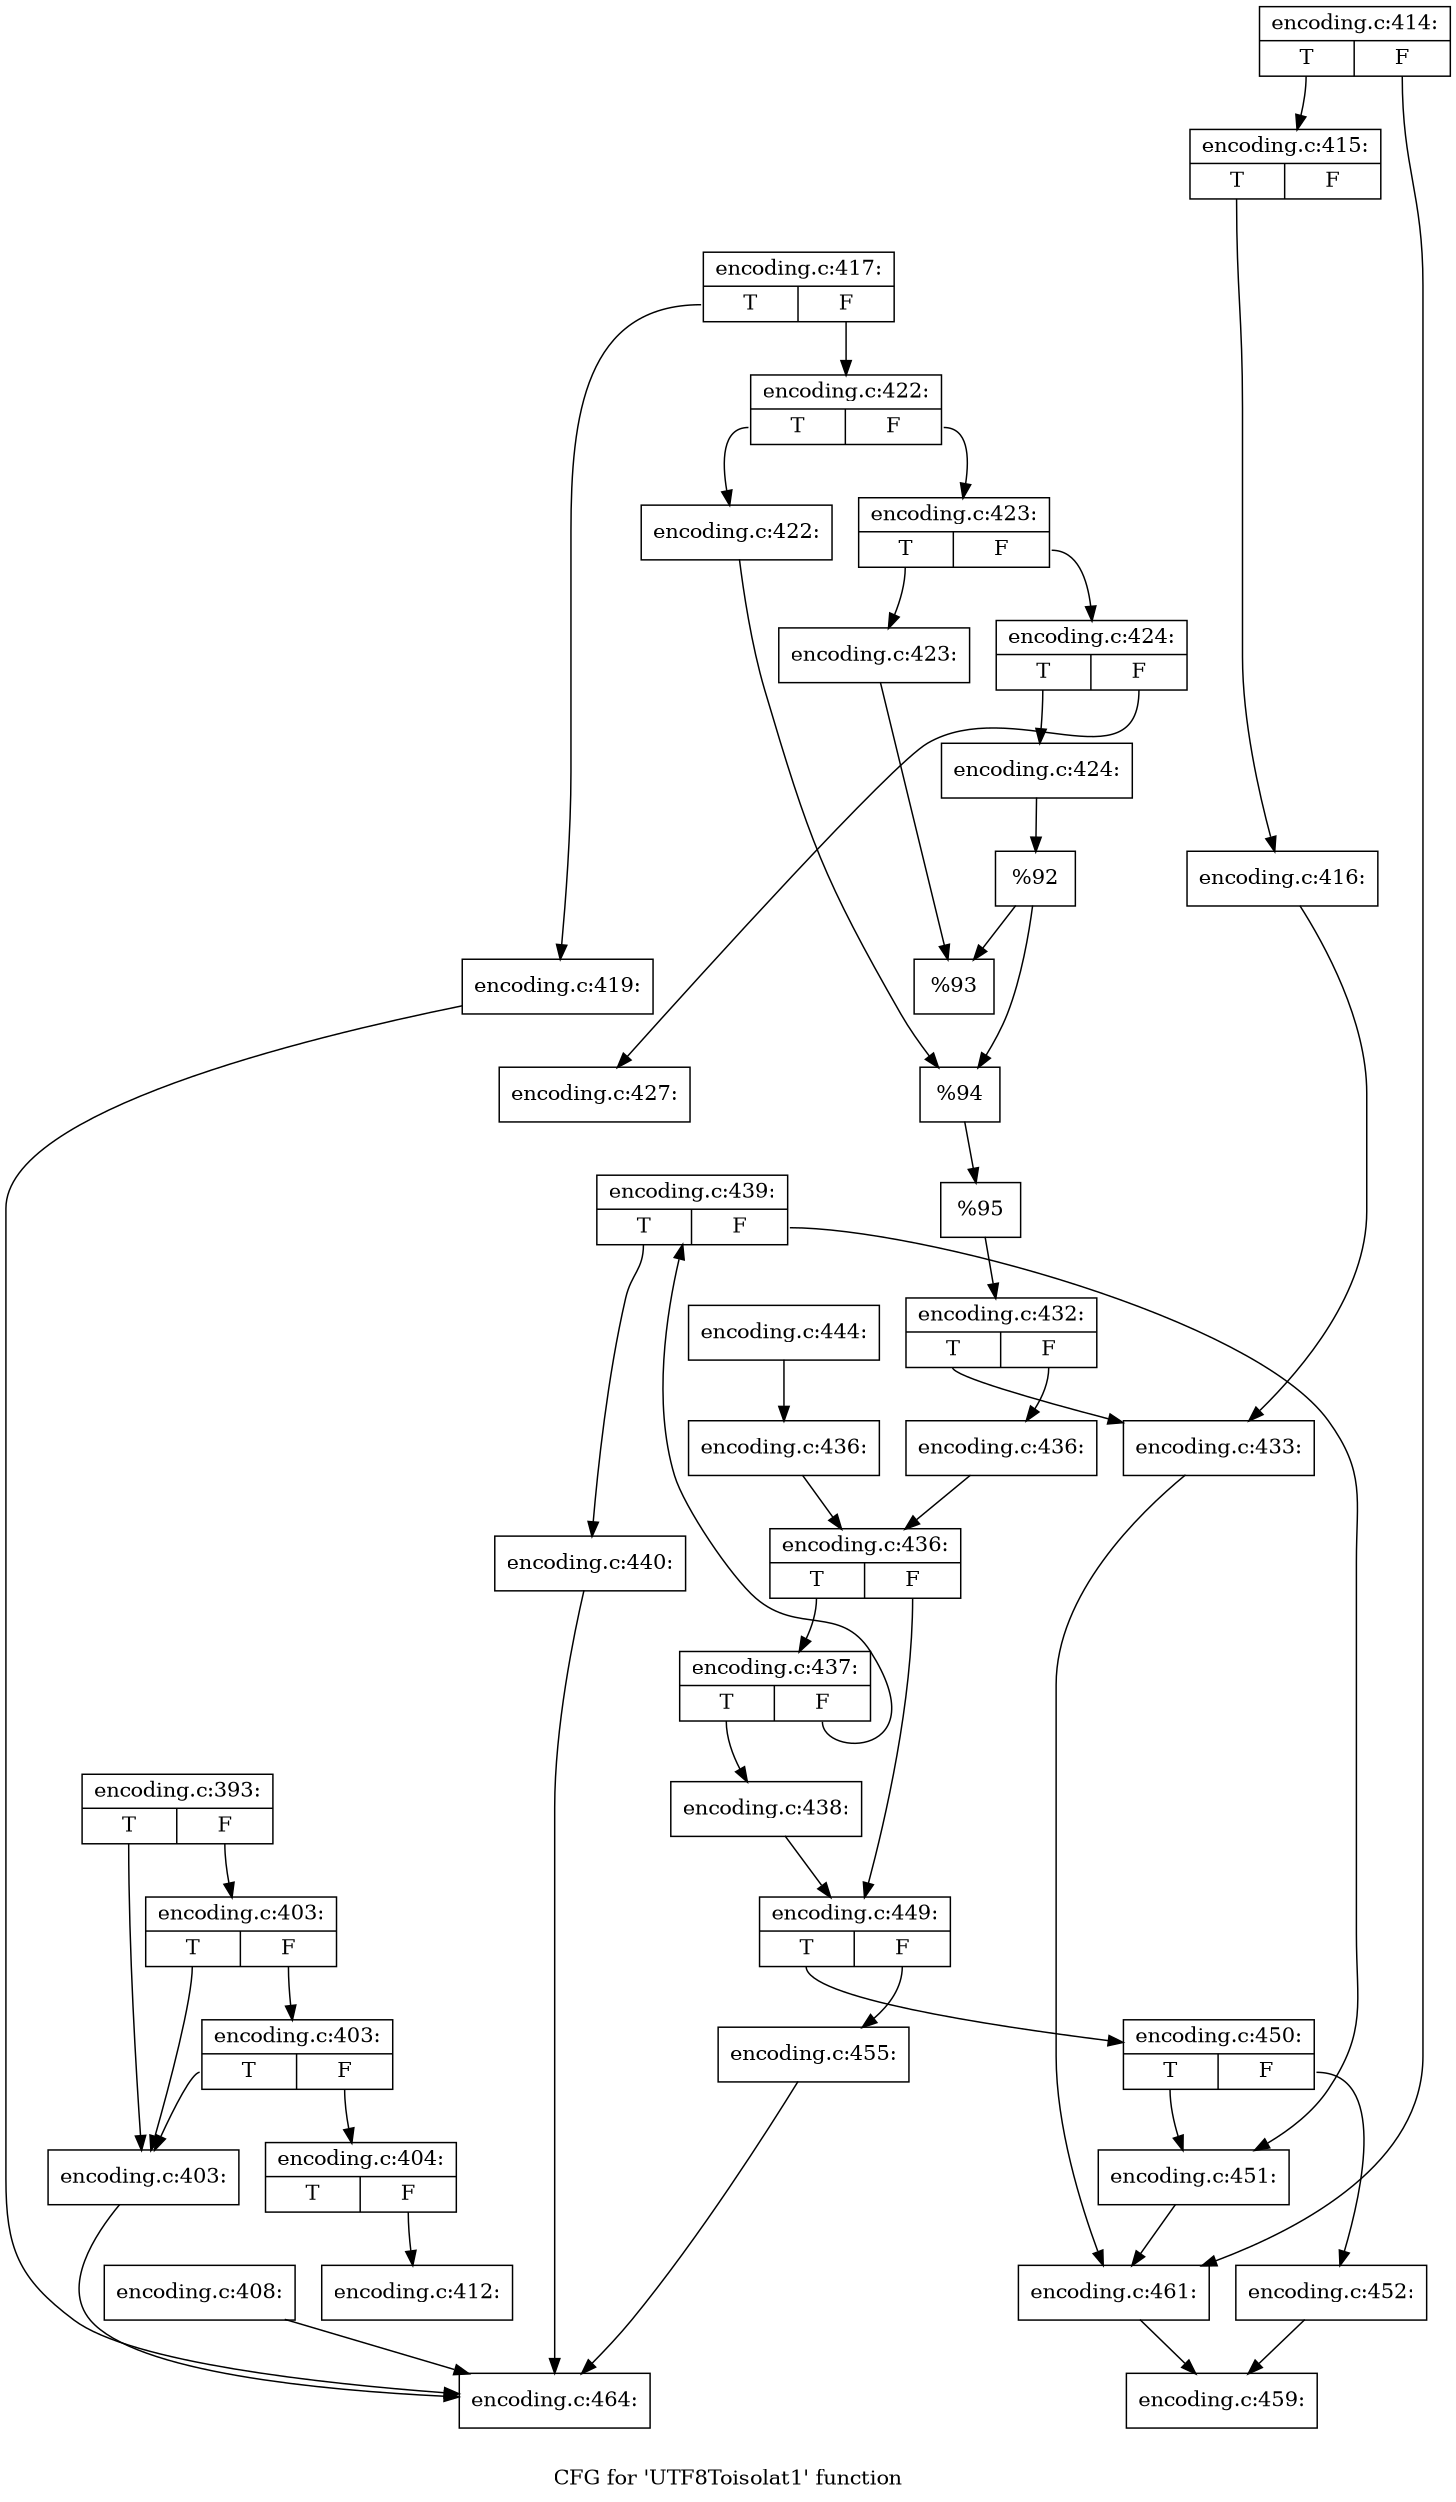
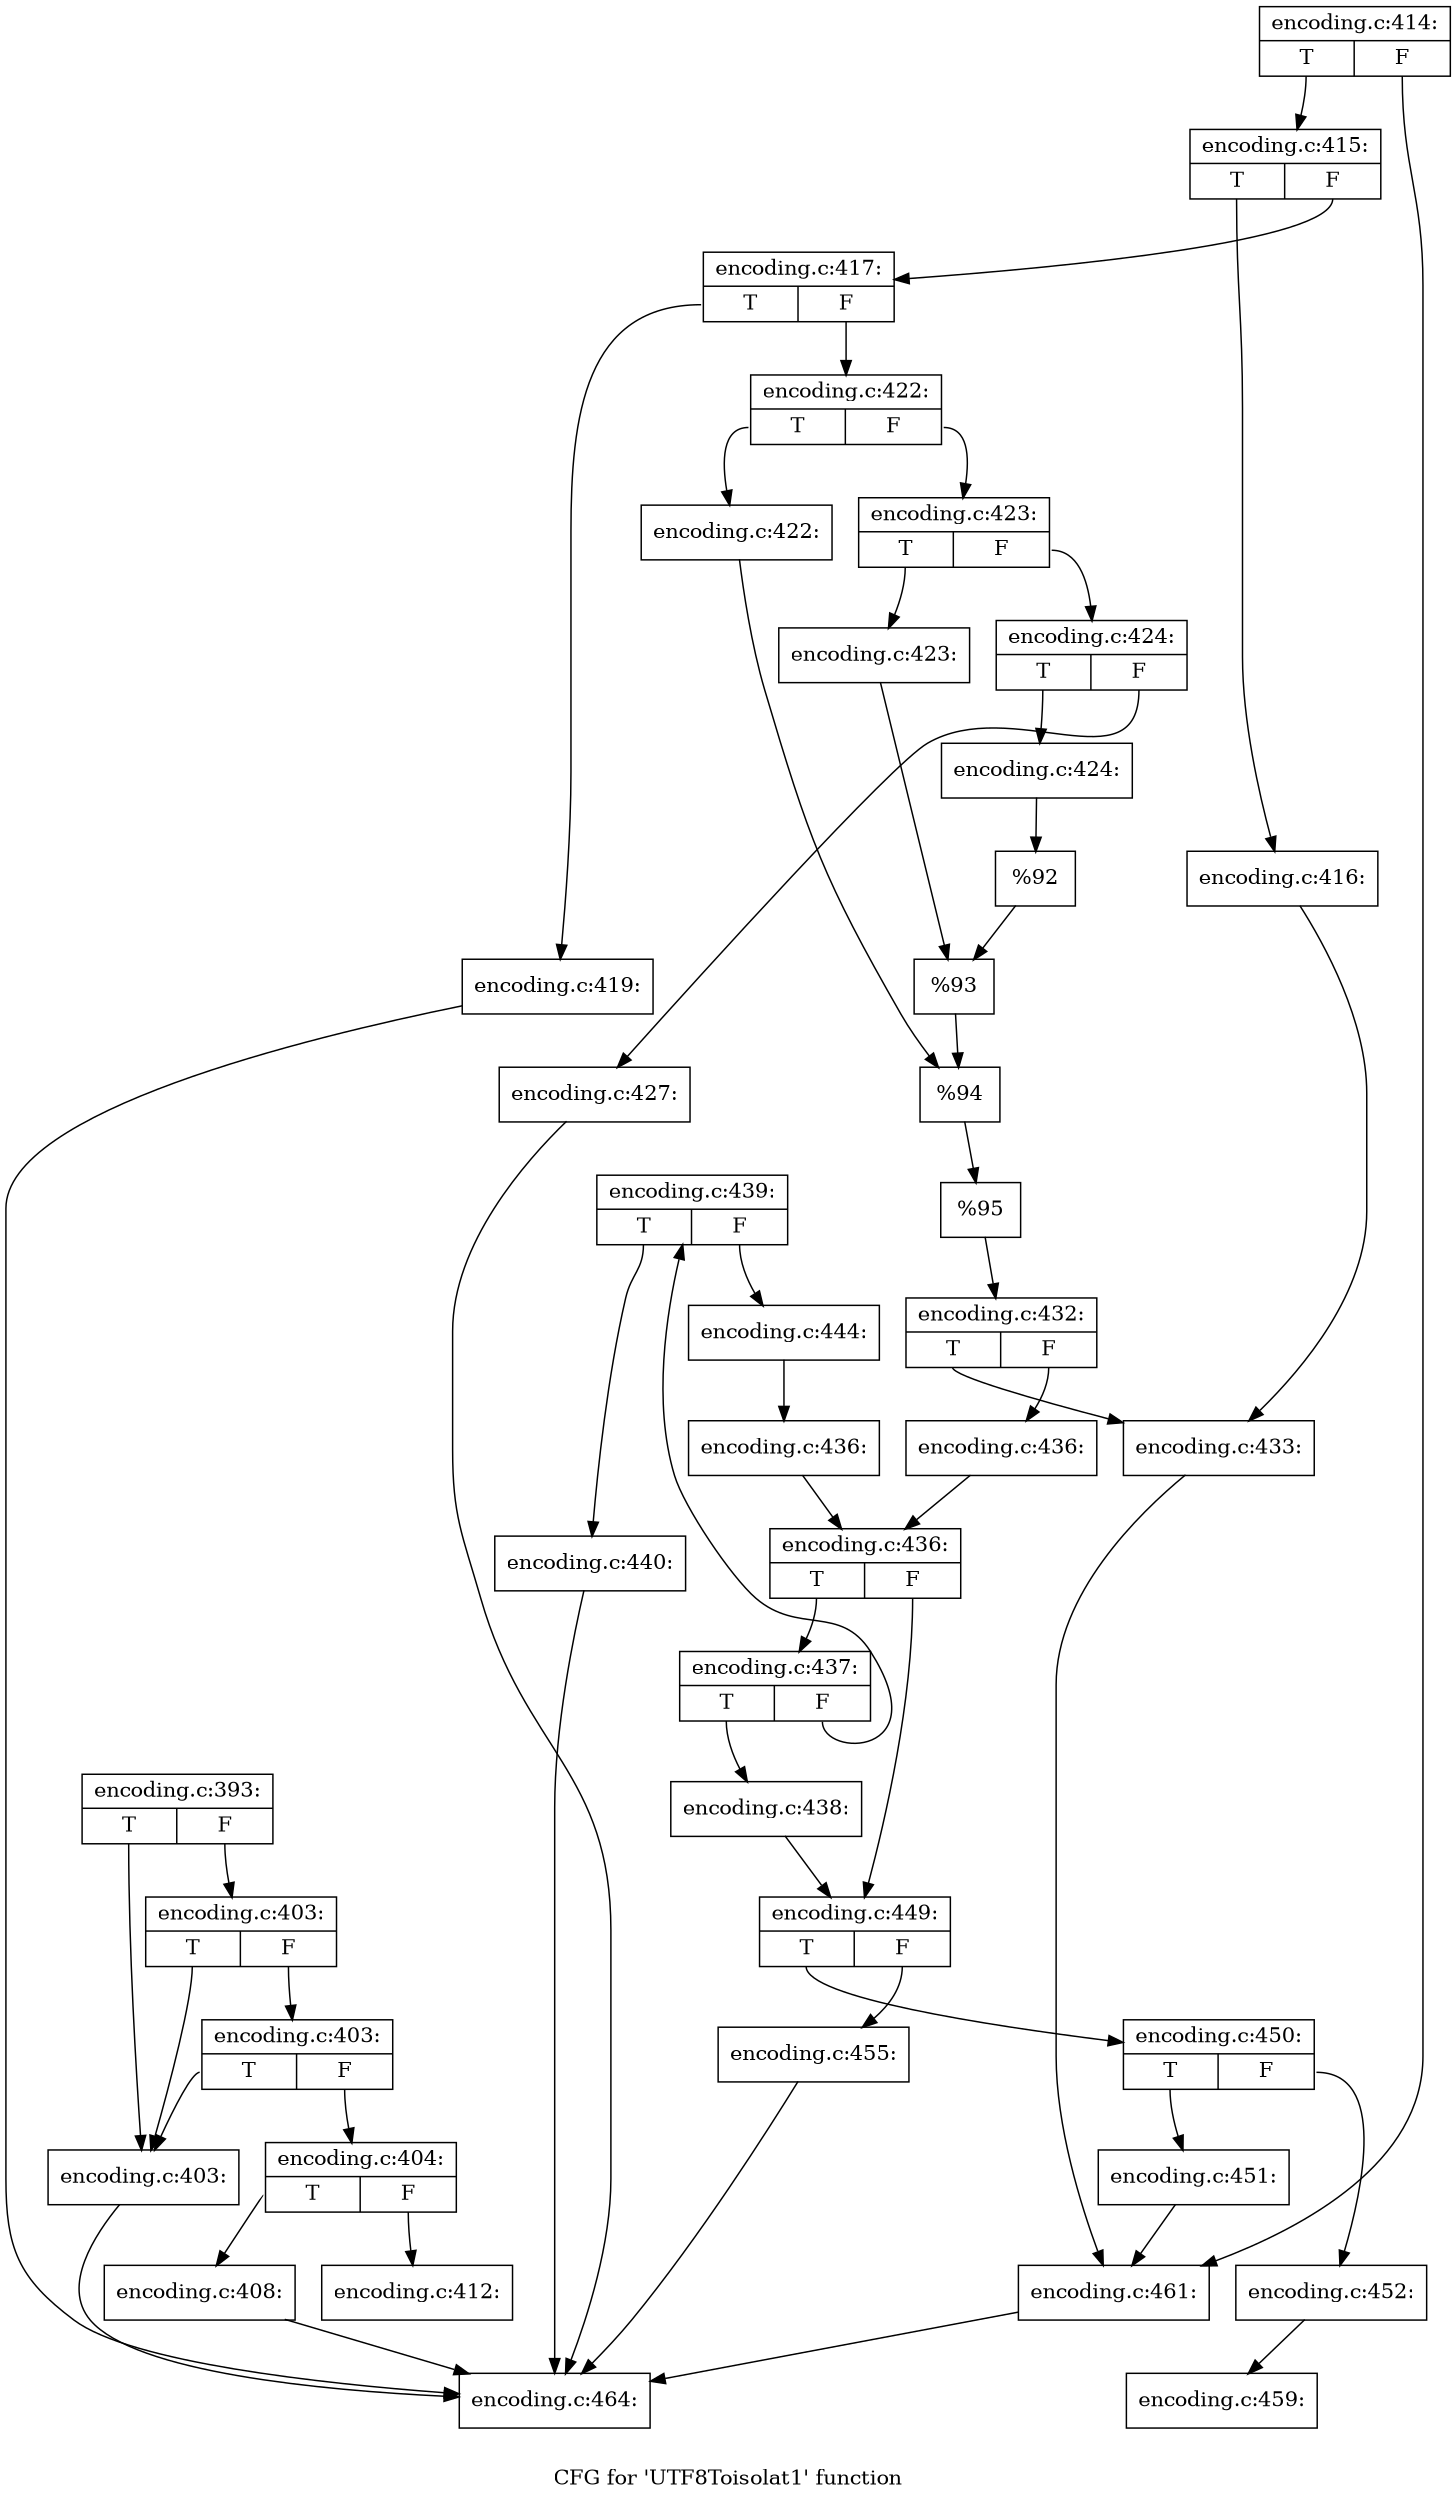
edge "encoding.c:415:" -> "encoding.c:417:": added
edge "%92" -> "%94": now "%93" -> "%94"
edge "encoding.c:439:" -> "encoding.c:451:": now "encoding.c:439:" -> "encoding.c:444:"
edge "encoding.c:427:" -> "encoding.c:464:": added
edge "encoding.c:404:" -> "encoding.c:408:": added
edge "encoding.c:461:" -> "encoding.c:459:": now "encoding.c:461:" -> "encoding.c:464:"
